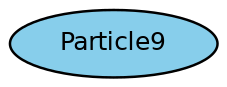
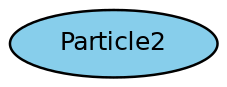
node "Particle9": label "Particle9" -> "Particle2"
